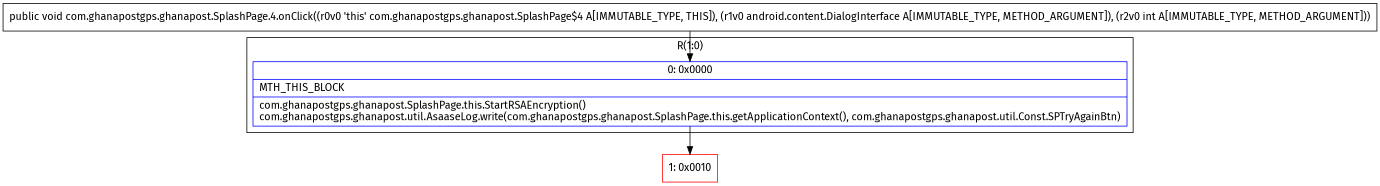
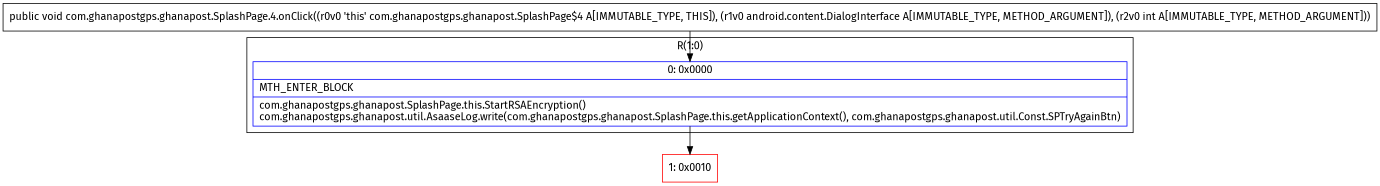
node "0: 0x0000": text "MTH_THIS_BLOCK" -> "MTH_ENTER_BLOCK"
